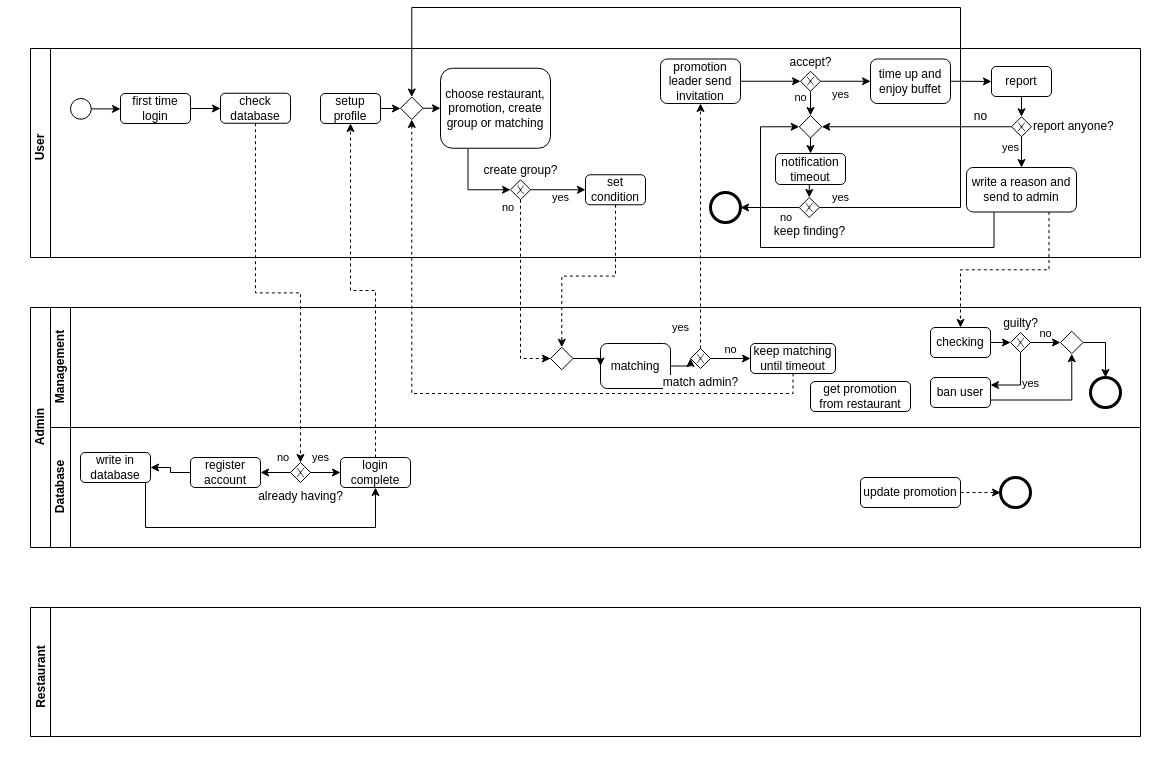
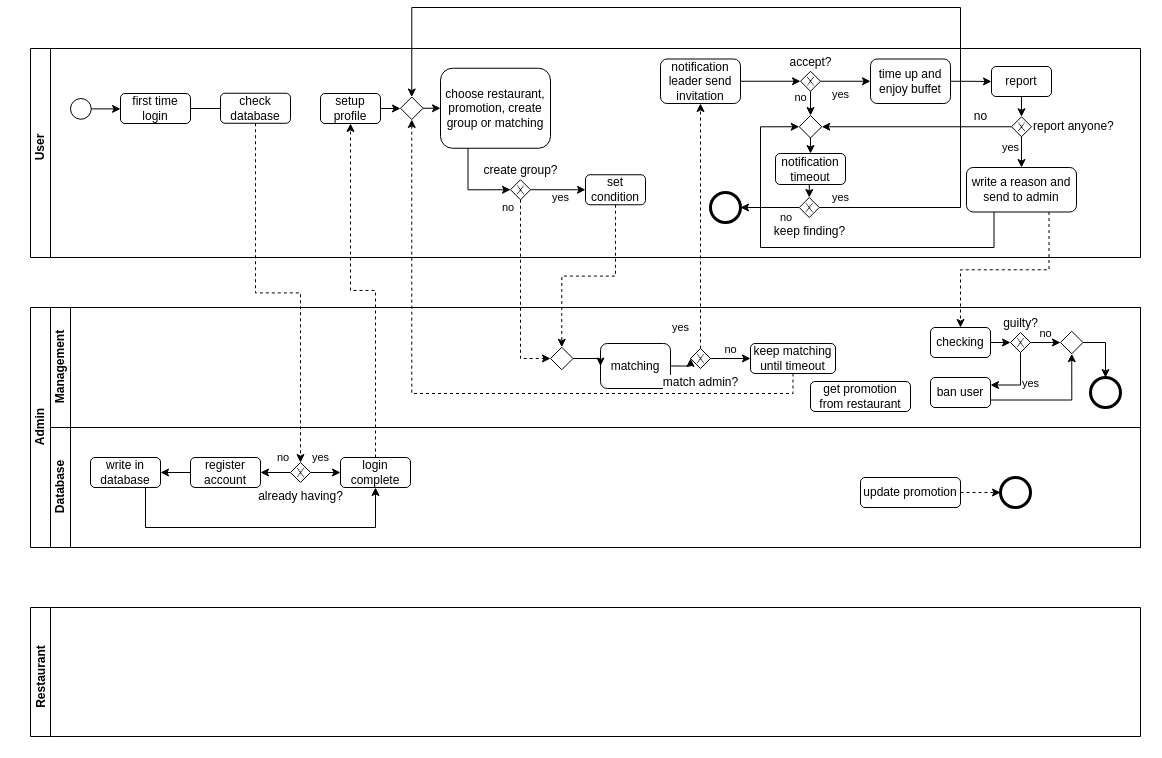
node "promotion leader send invitation": label "promotion leader send invitation" -> "notification leader send invitation"
edge "first time login" -> "check database": arrowhead classic -> none
node "write in database": moved (116, 468) -> (126, 473)
